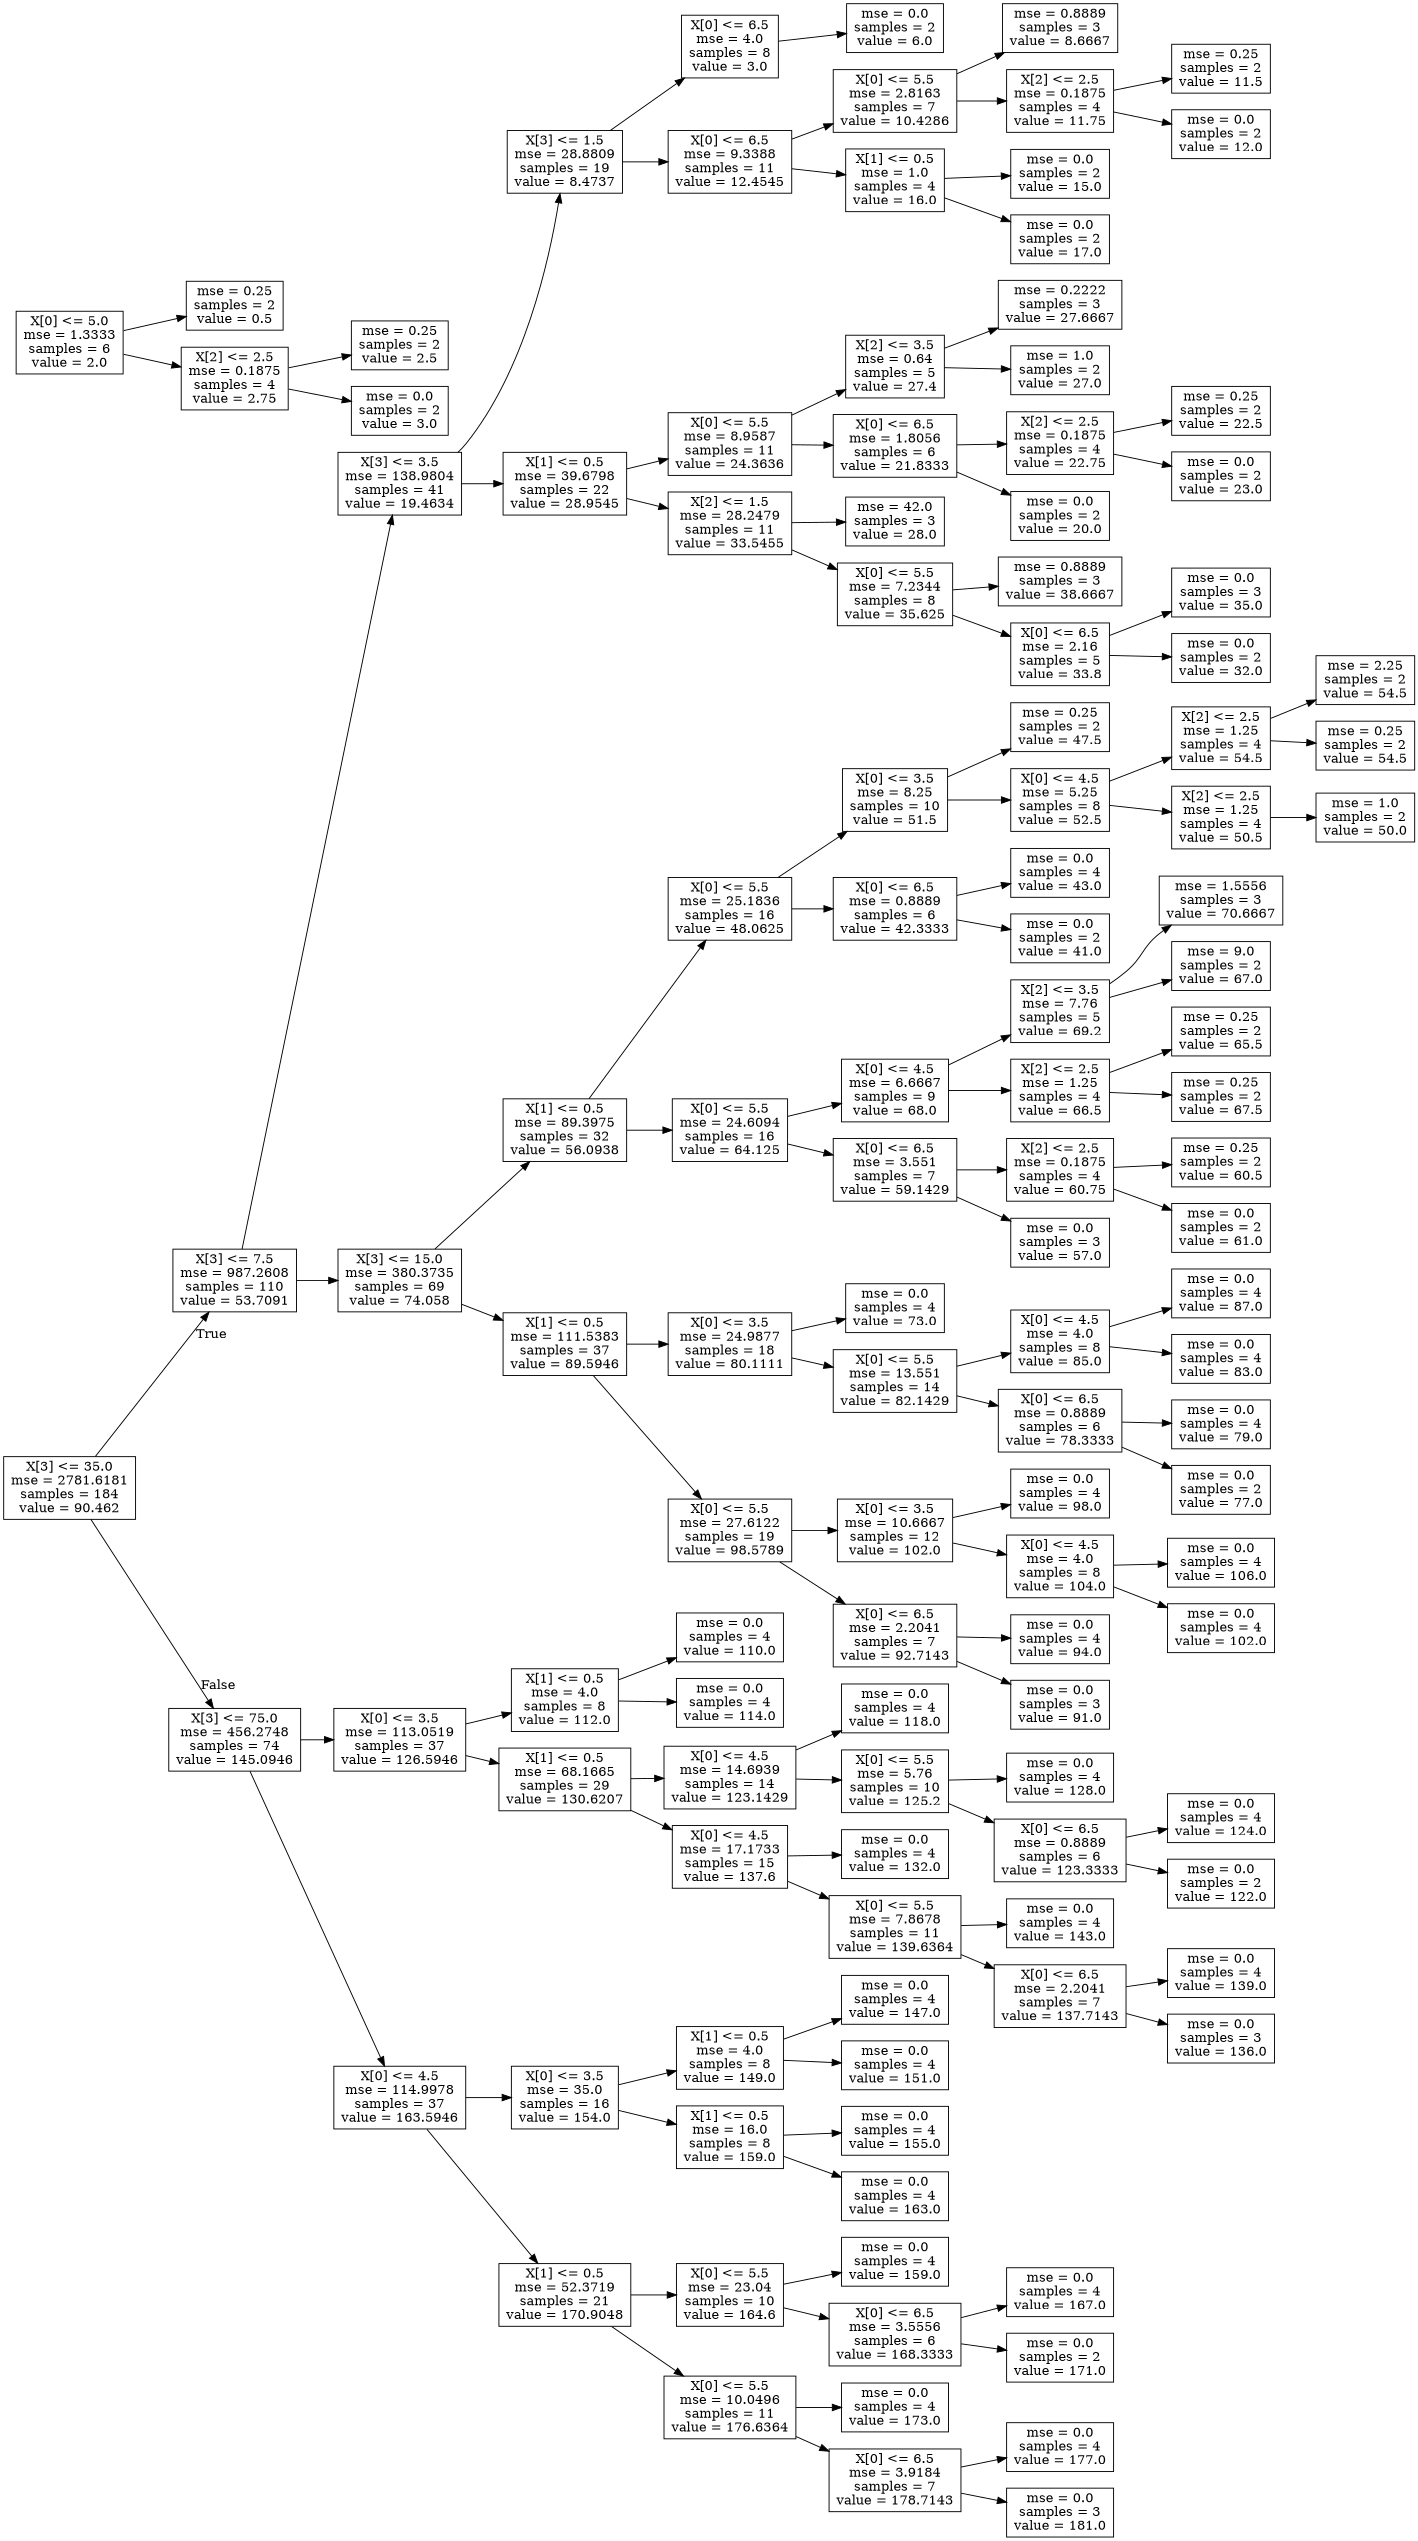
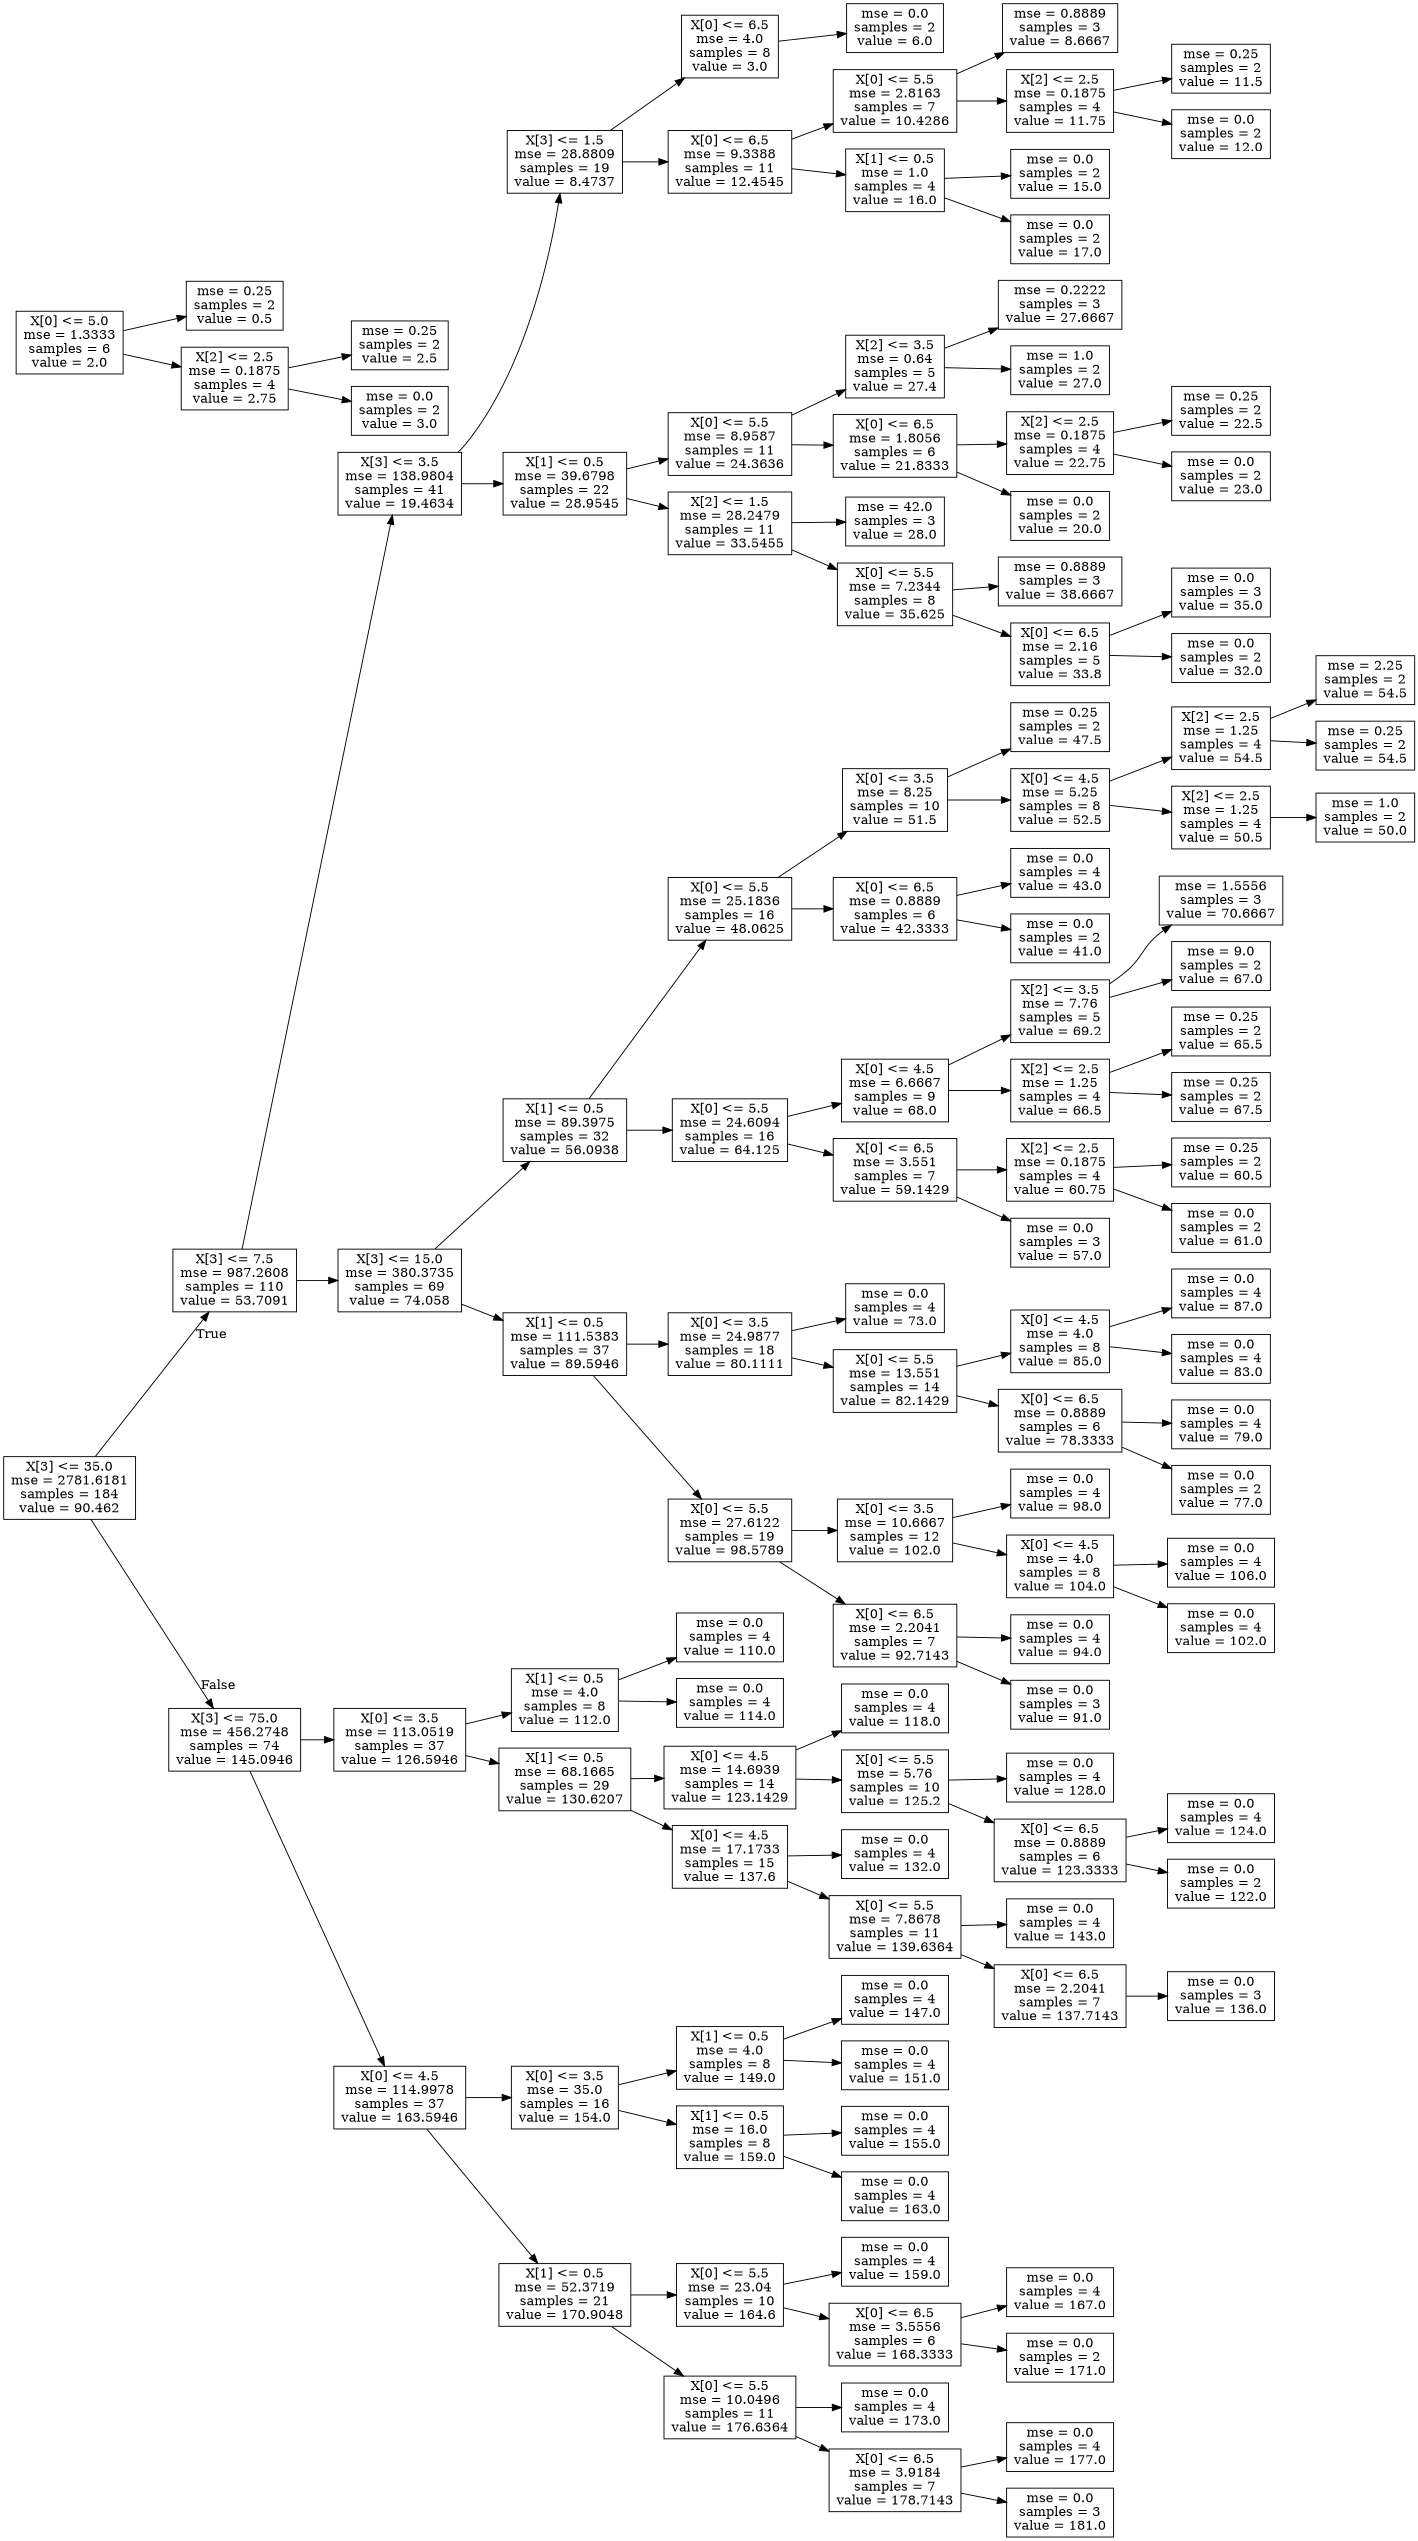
node "mse = 0.0 samples = 4 value = 139.0": removed
